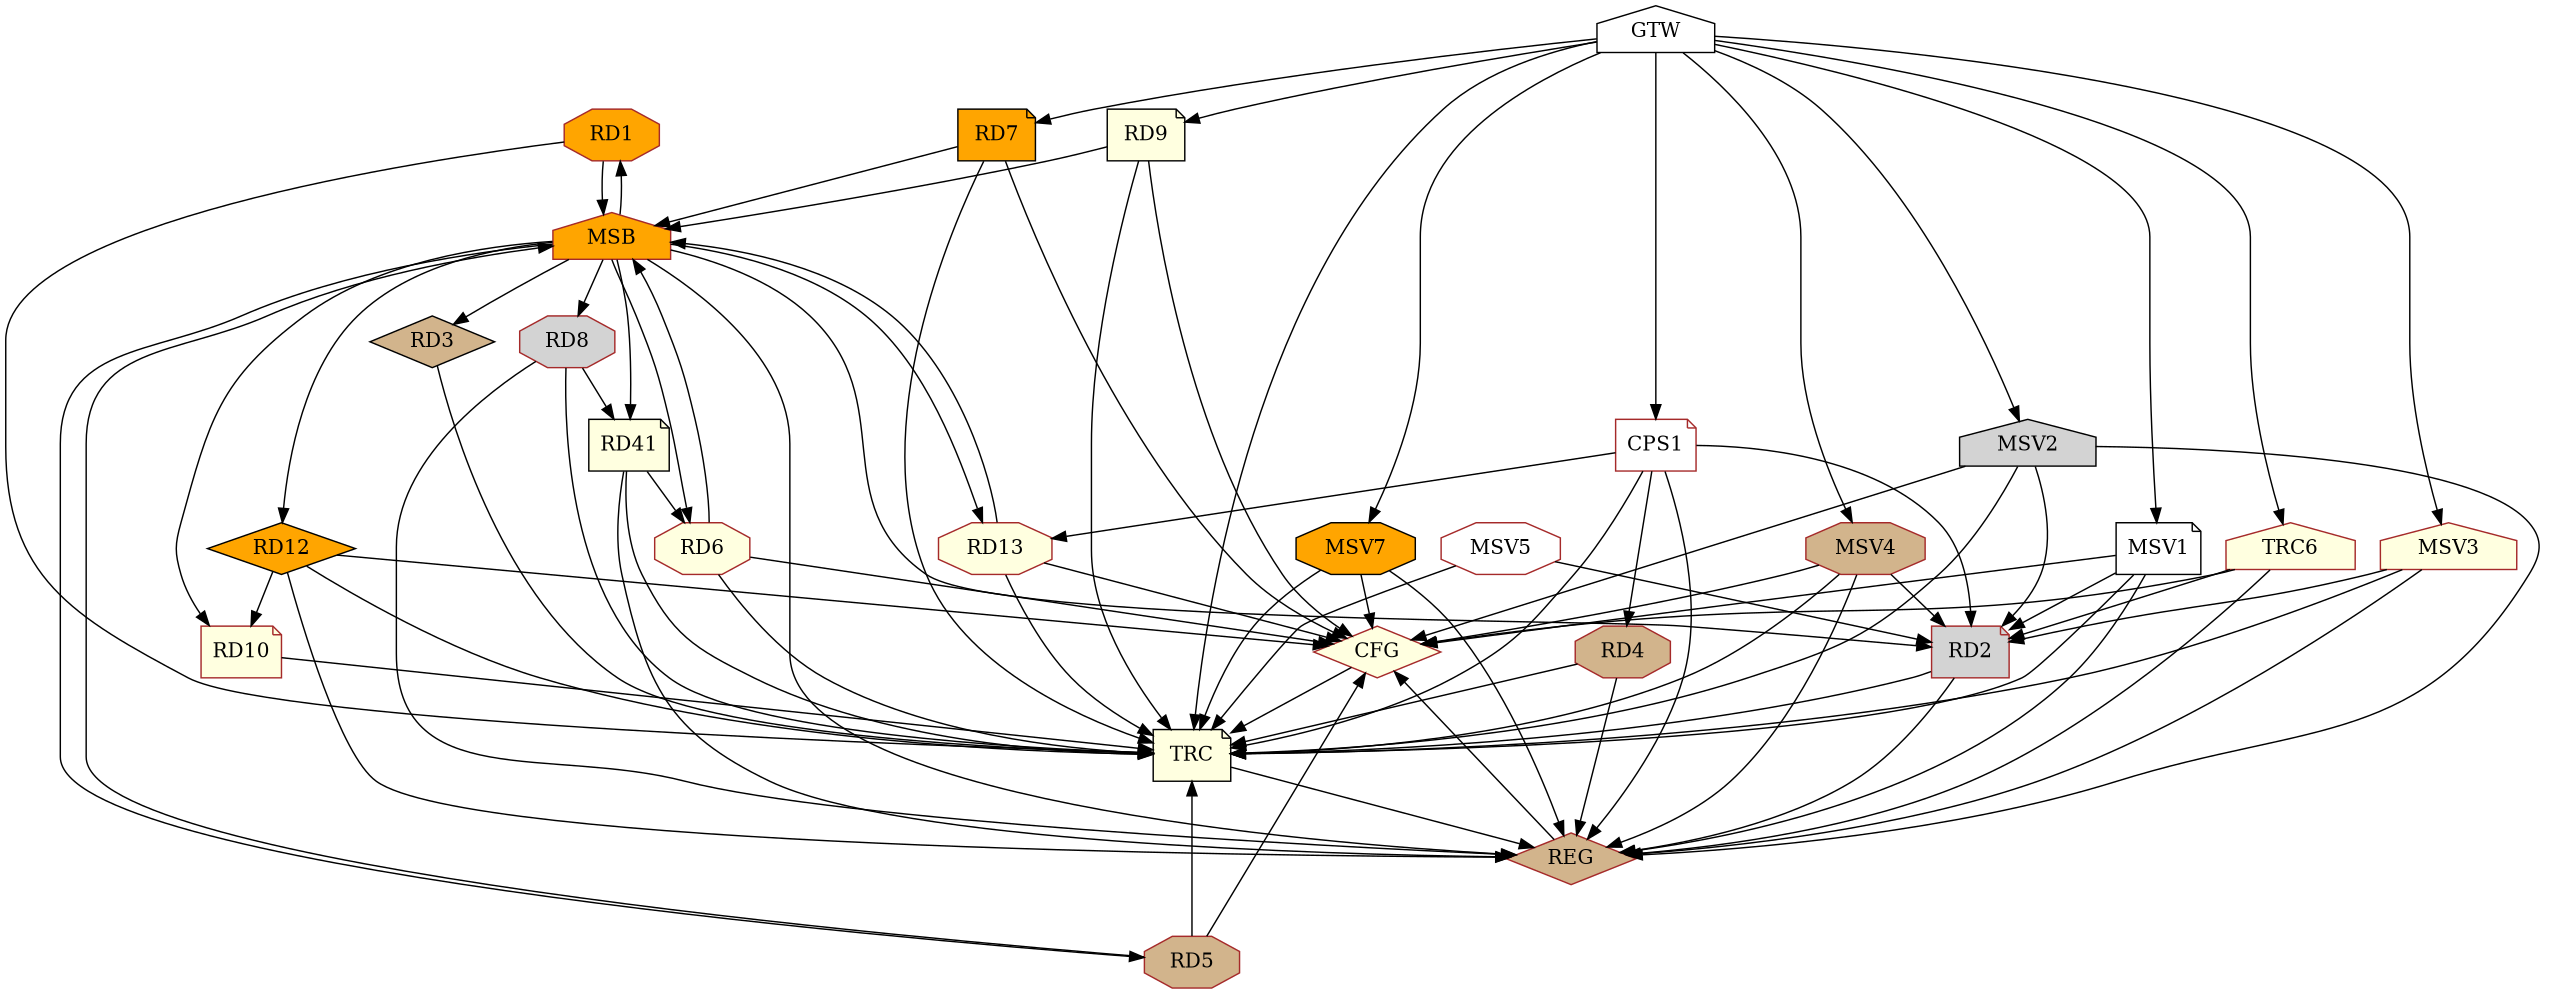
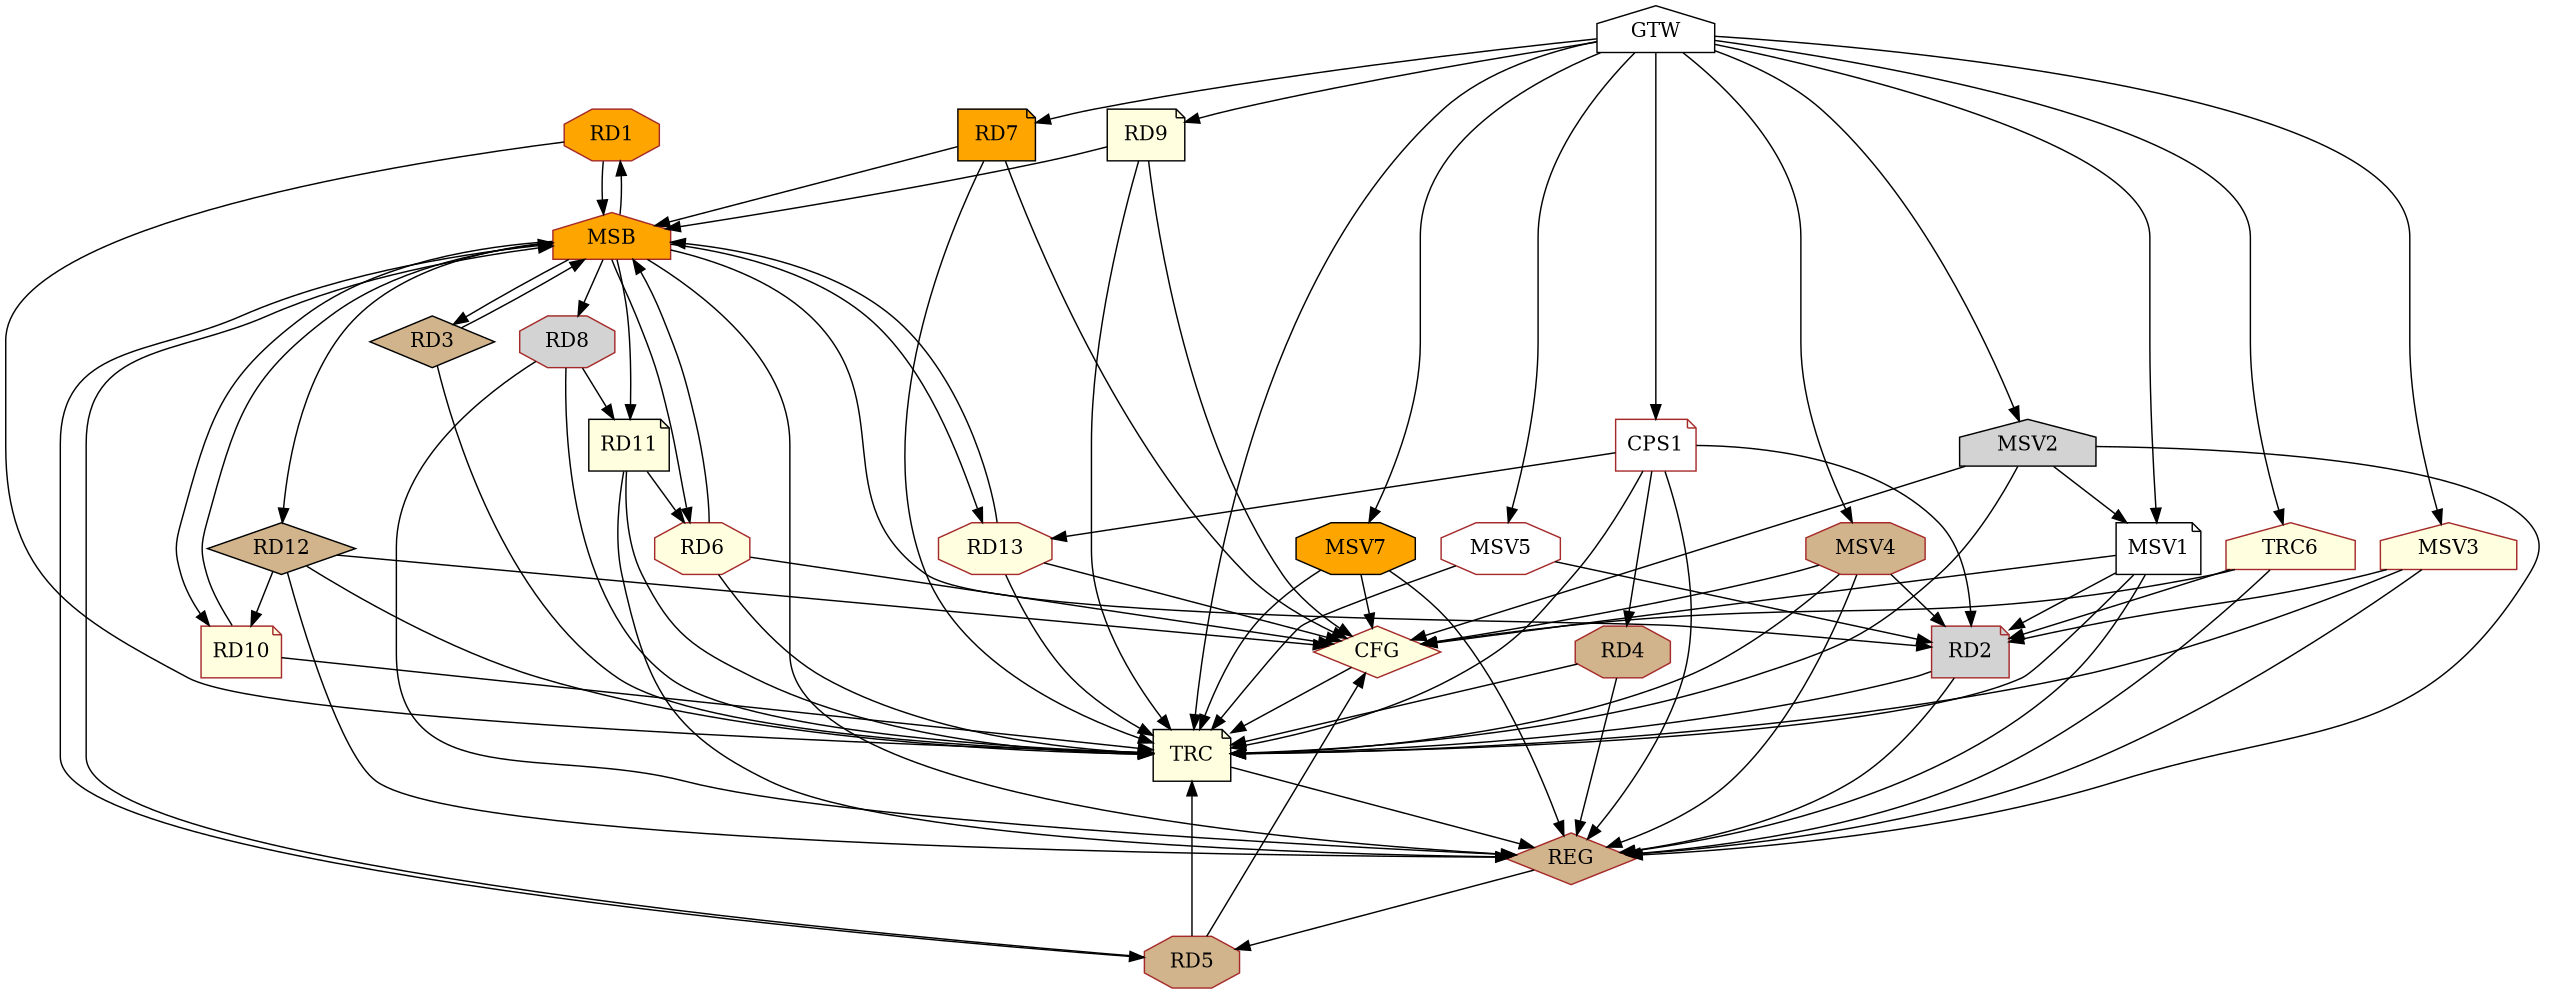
edge "GTW" -> "MSV5": added
edge "RD3" -> "MSB": added
edge "RD10" -> "MSB": added
node "RD41": label "RD41" -> "RD11"
edge "MSV2" -> "RD2": now "MSV2" -> "MSV1"
node "RD12": fillcolor orange -> tan
edge "REG" -> "CFG": now "REG" -> "RD5"
